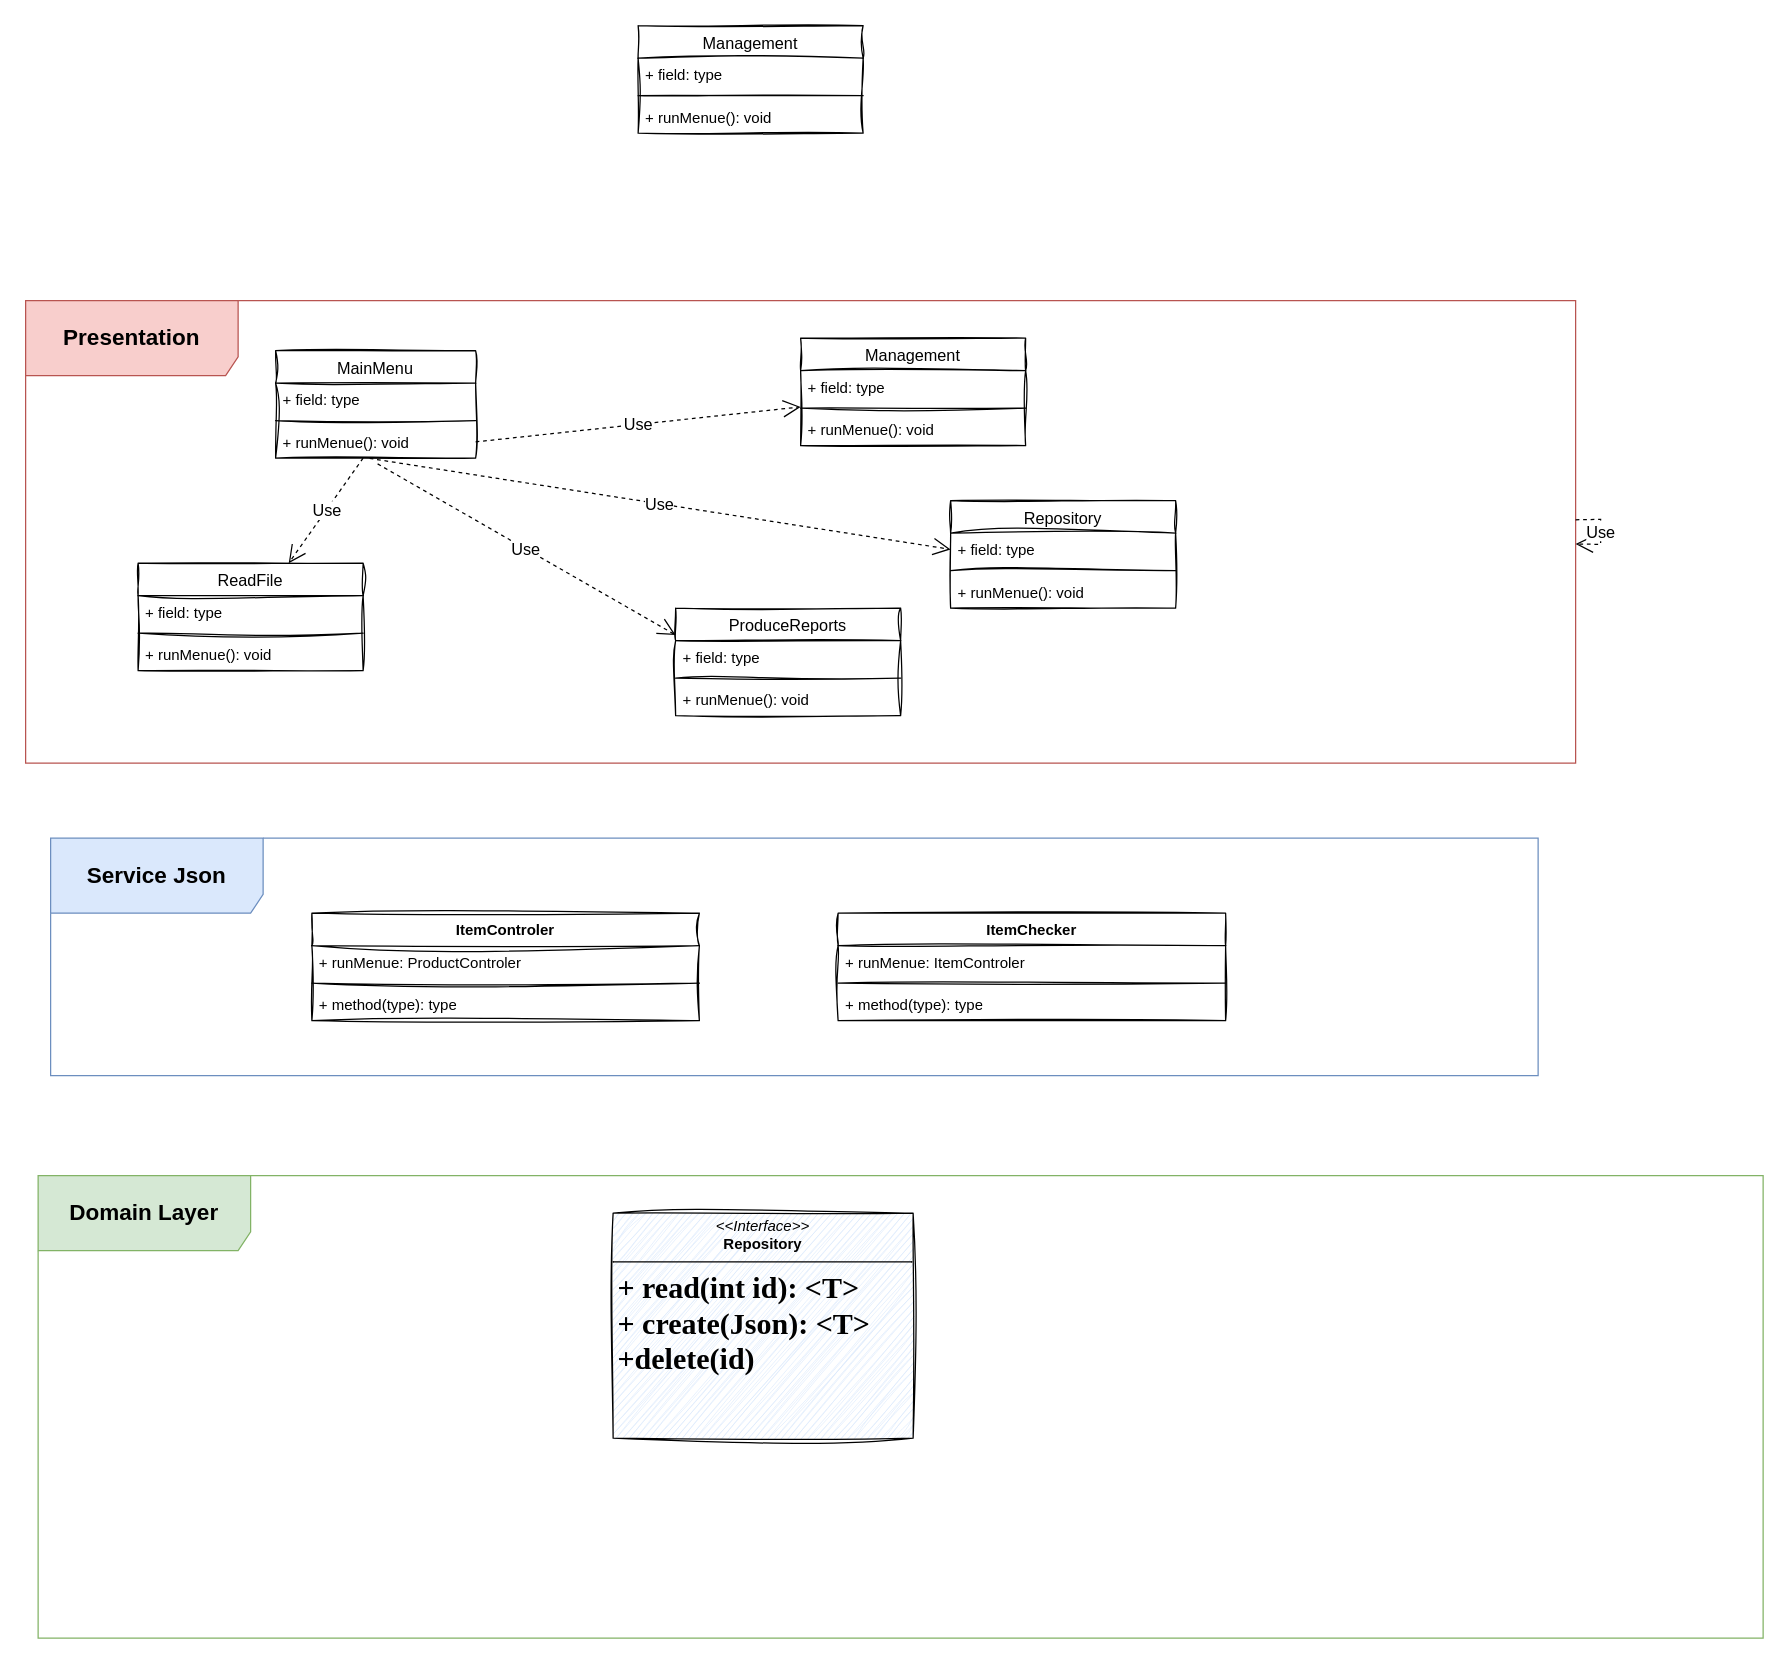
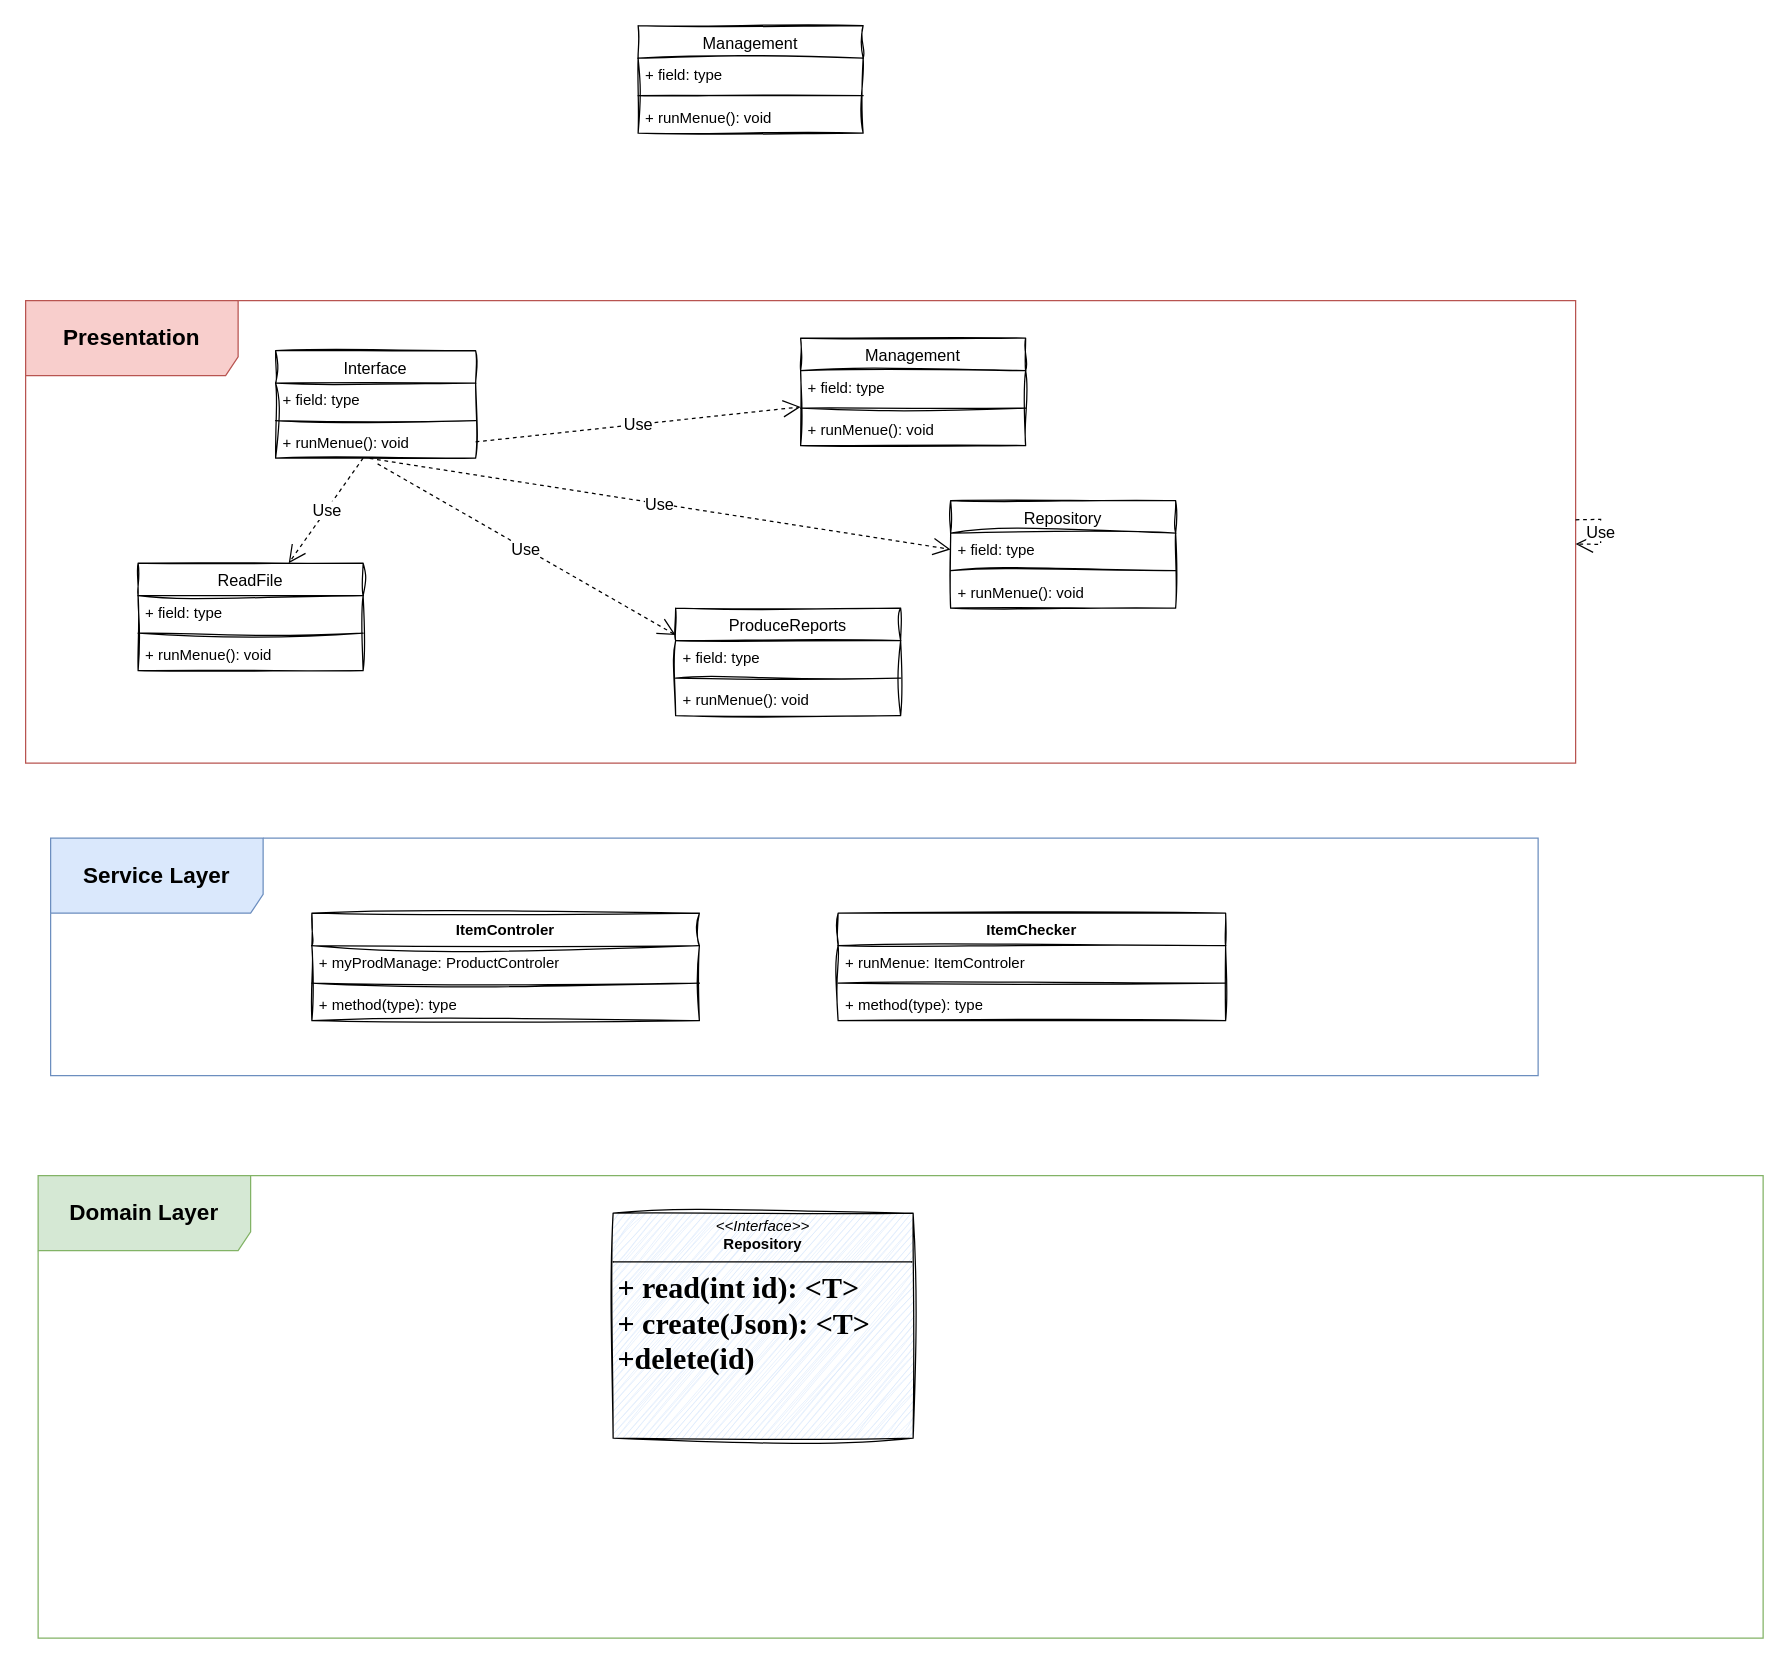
node "MainMenu": label "MainMenu" -> "Interface"
node "Service Json": label "Service Json" -> "Service Layer"
node "+ runMenue: ProductControler": label "+ runMenue: ProductControler" -> "+ myProdManage: ProductControler"
